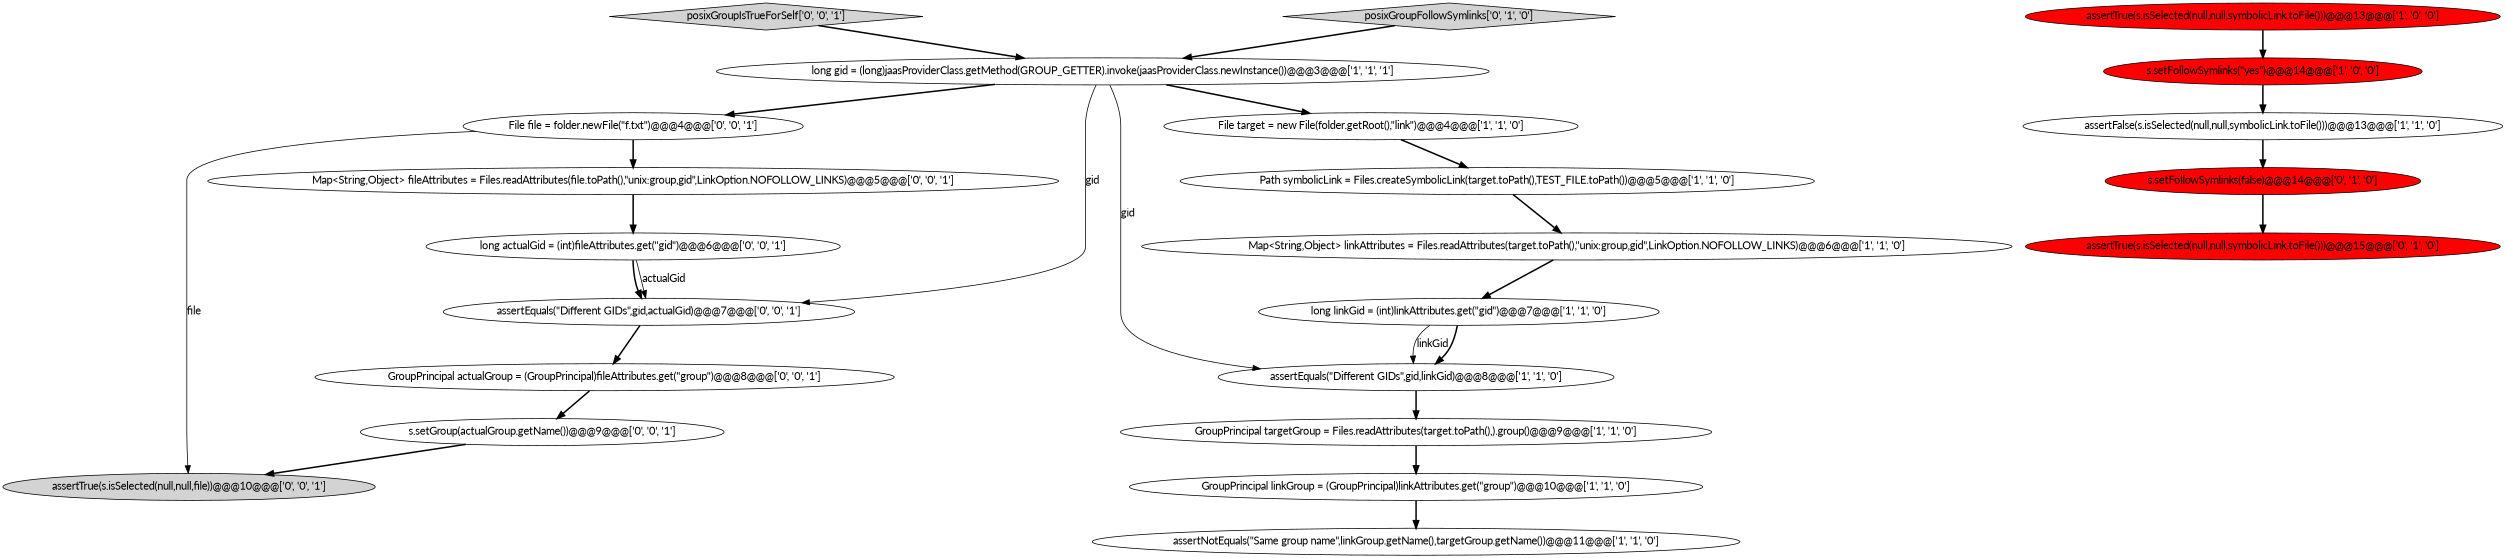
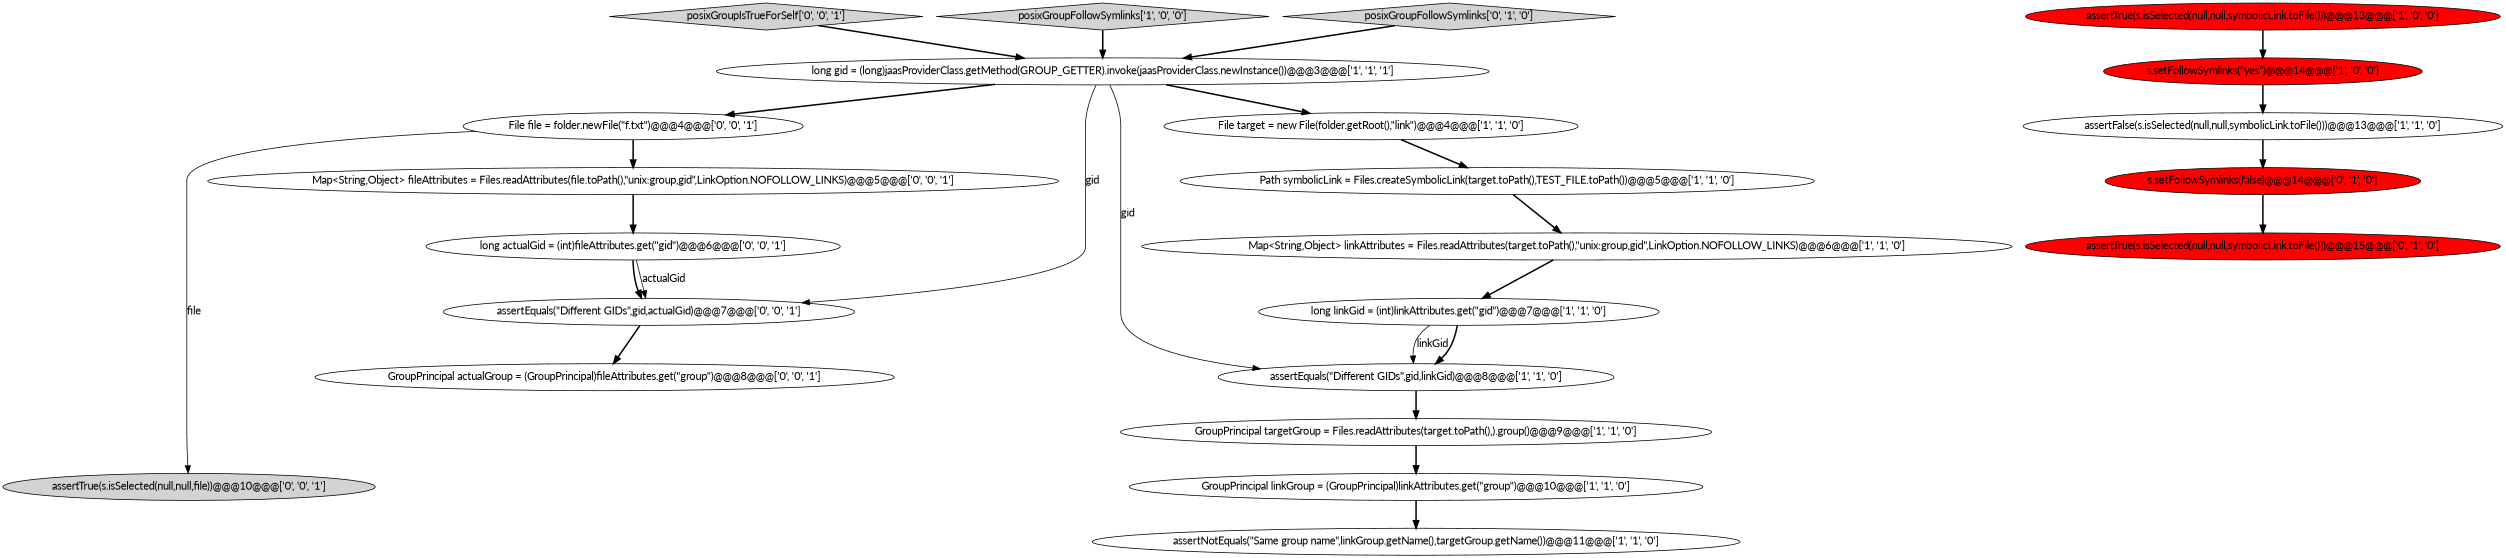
node "posixGroupFollowSymlinks['1', '0', '0']": added
node "s.setGroup(actualGroup.getName())@@@9@@@['0', '0', '1']": removed
